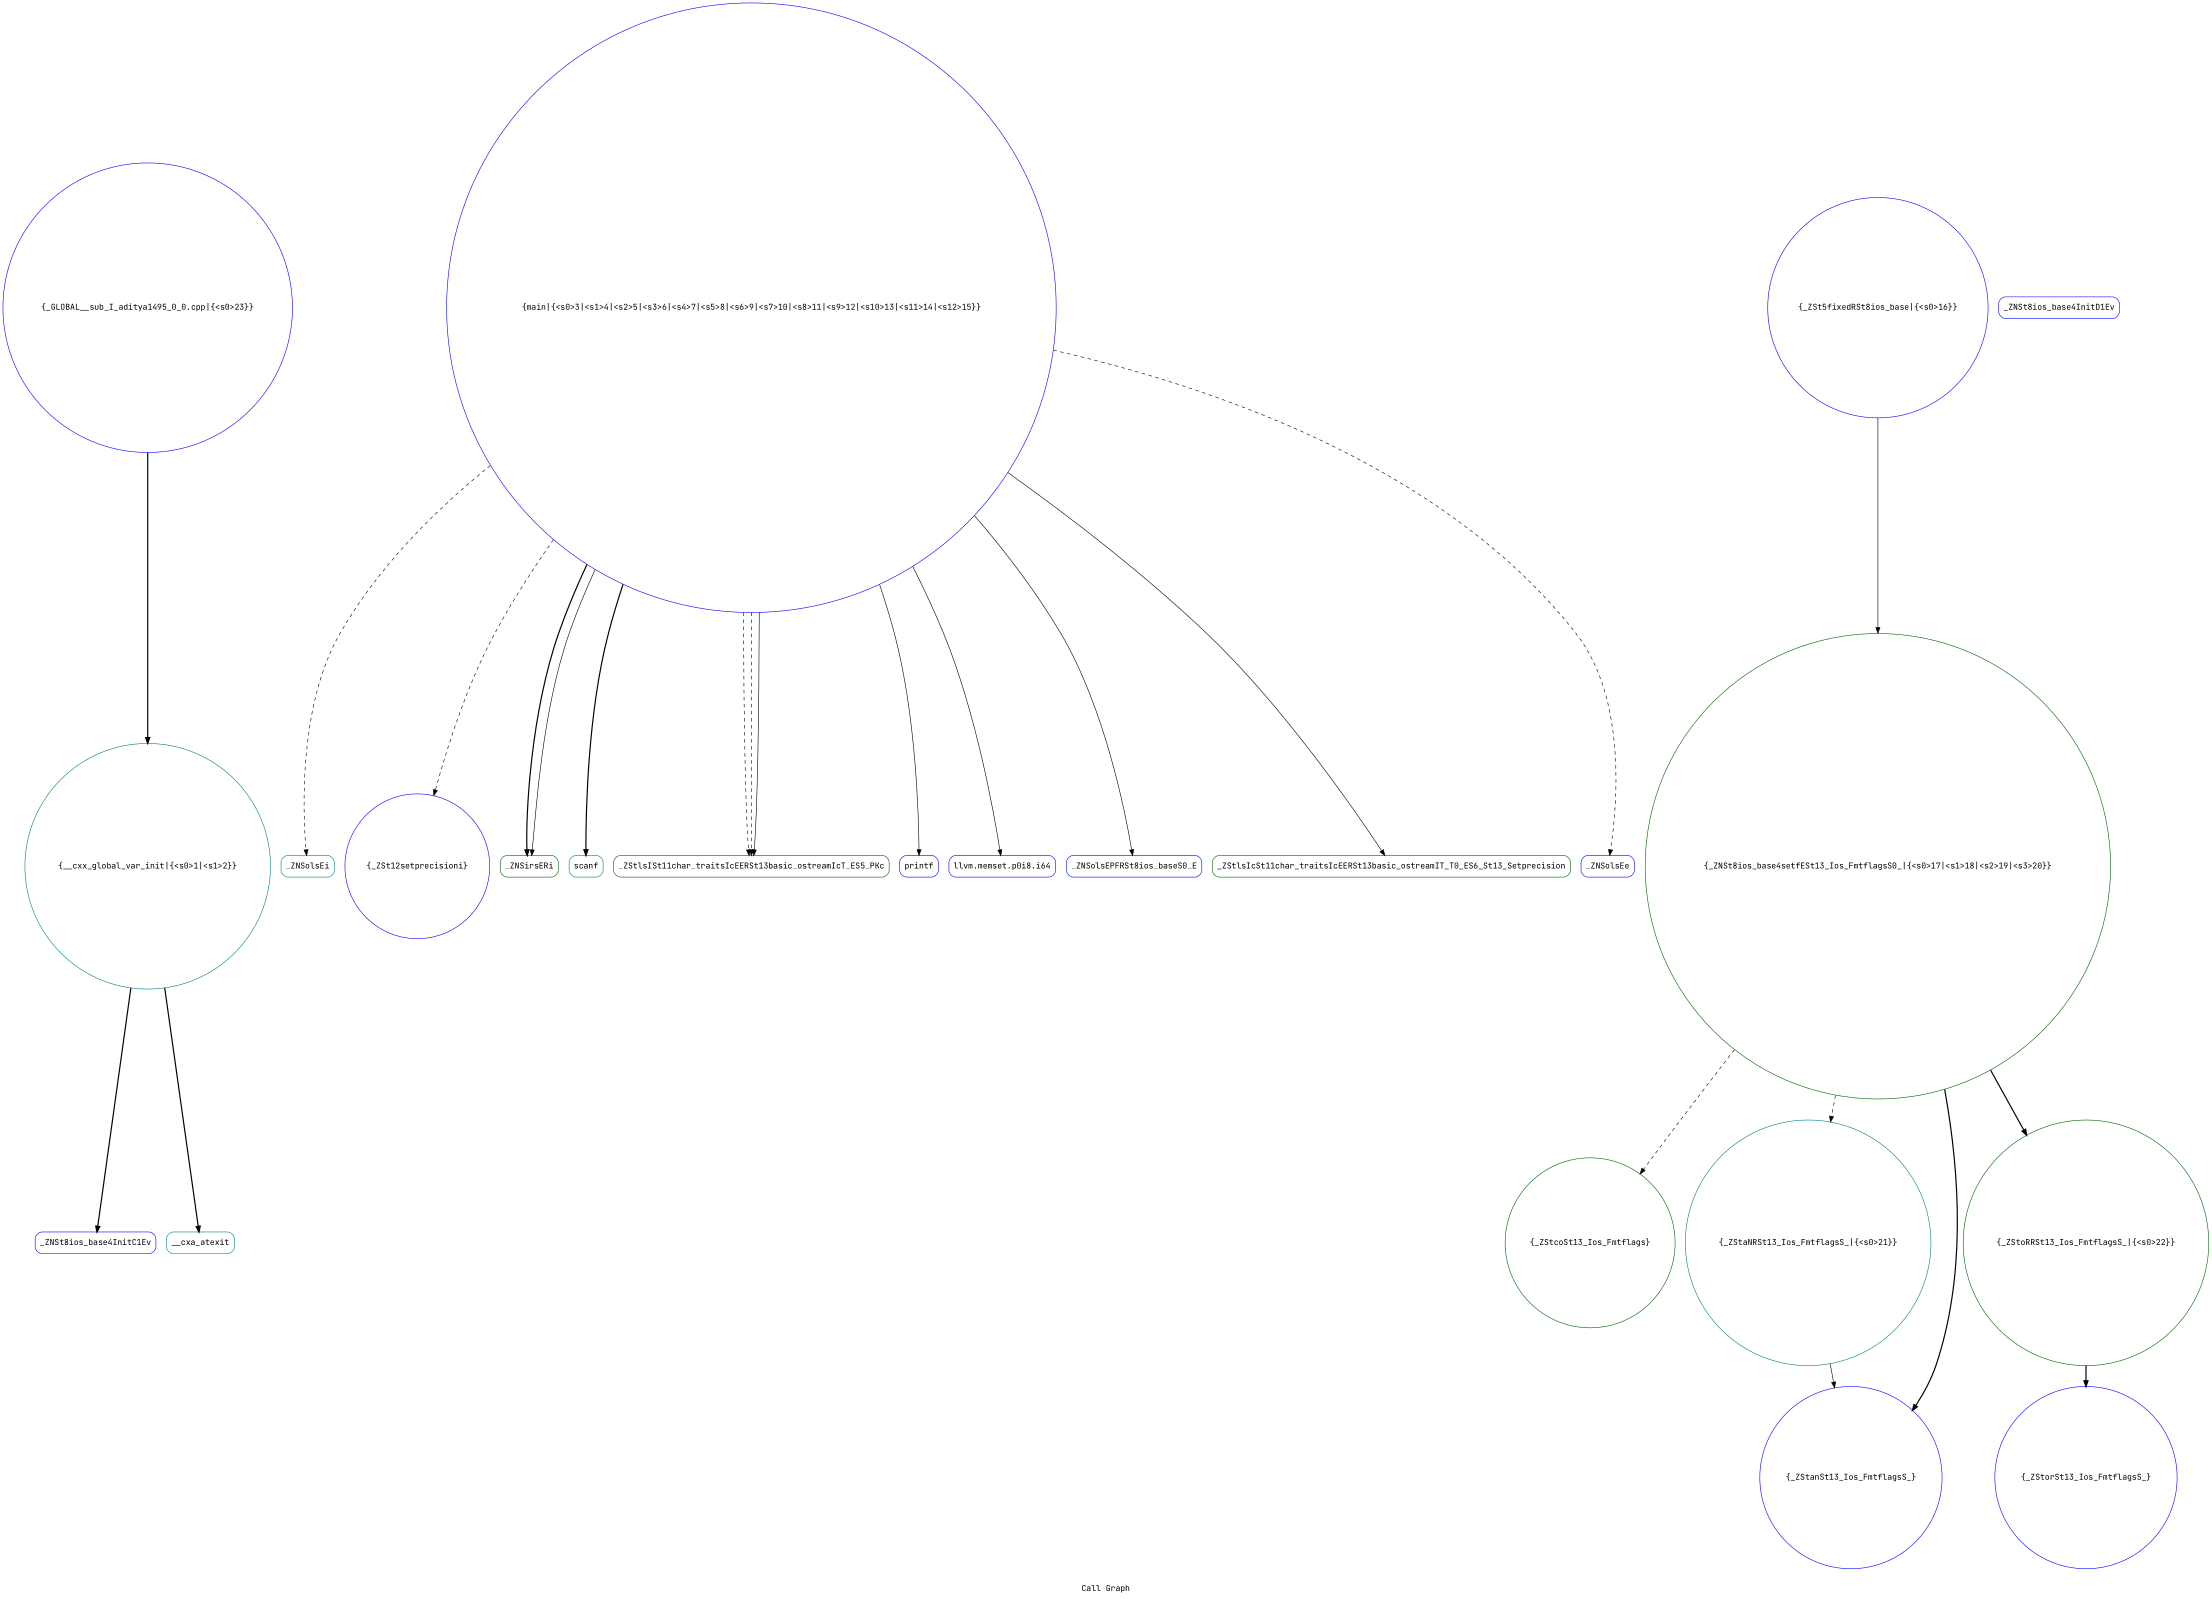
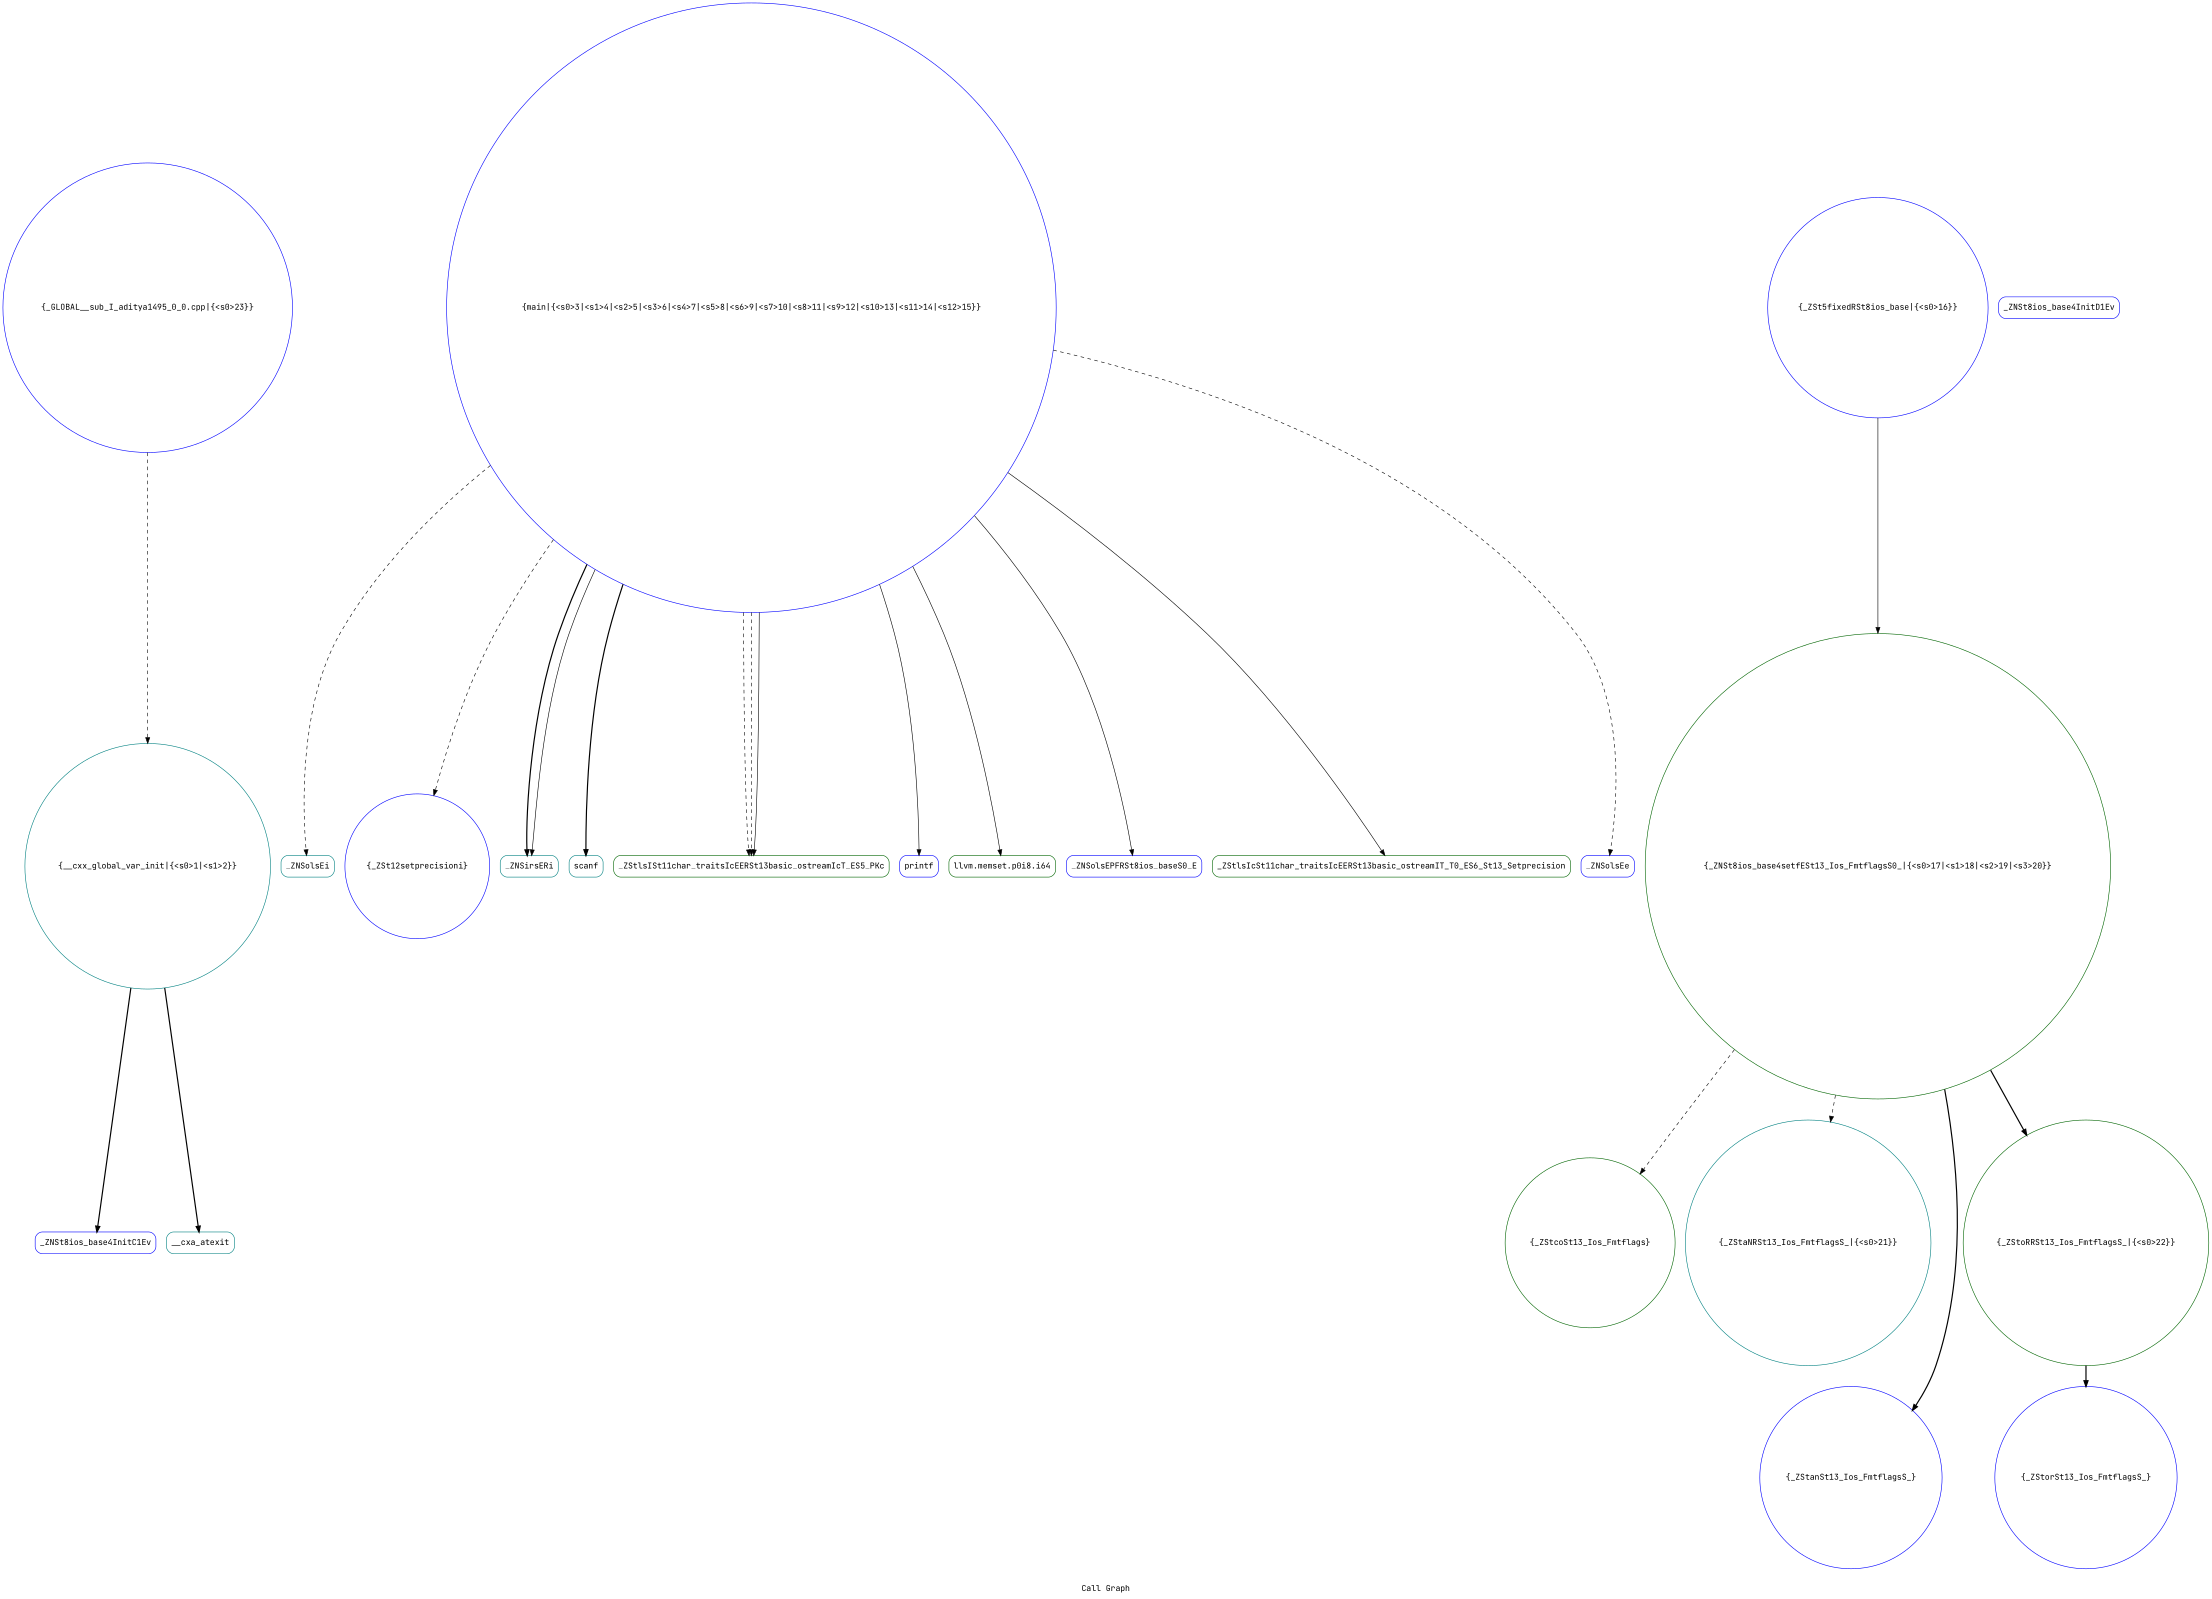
edge "{_GLOBAL__sub_I_aditya1495_0_0.cpp|{<s0>23}}" -> "{__cxx_global_var_init|{<s0>1|<s1>2}}": style bold -> dashed
node "_ZNSirsERi": color darkgreen -> teal
node "llvm.memset.p0i8.i64": color blue -> darkgreen
edge "{_ZStaNRSt13_Ios_FmtflagsS_|{<s0>21}}" -> "{_ZStanSt13_Ios_FmtflagsS_}": removed
